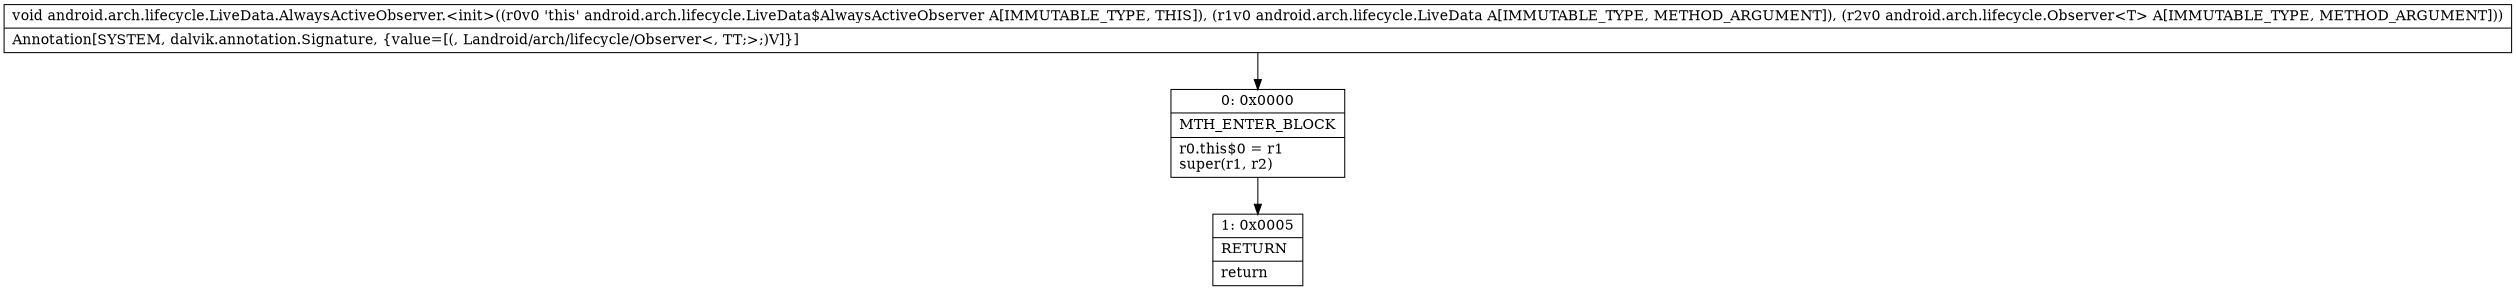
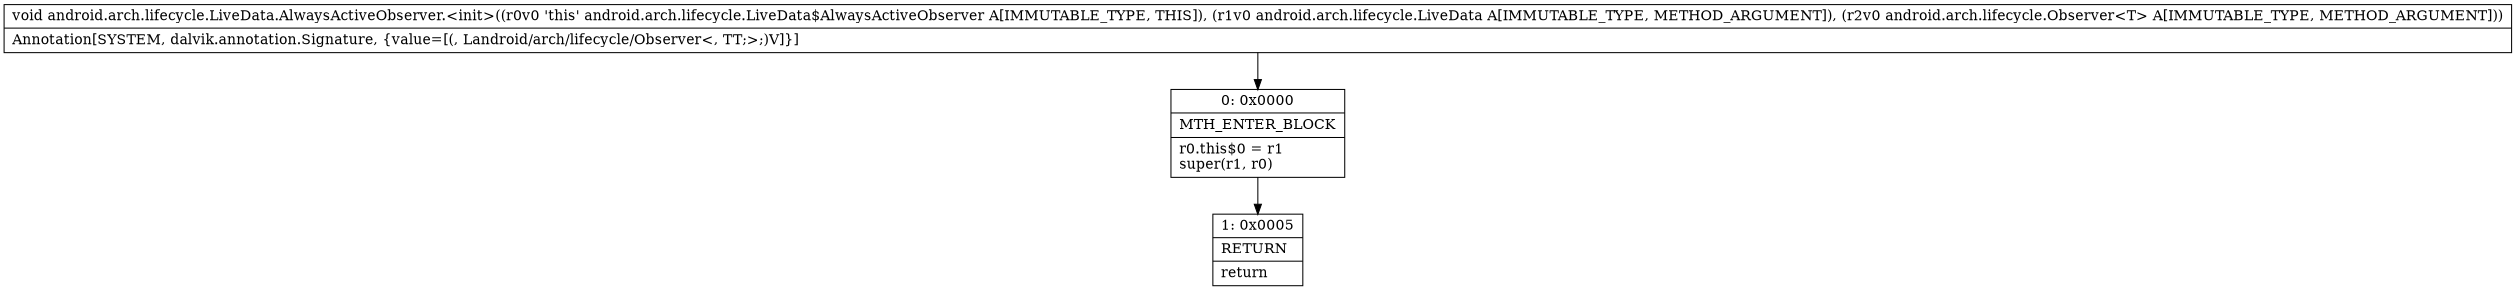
node "0: 0x0000": text "super(r1, r2)" -> "super(r1, r0)"
